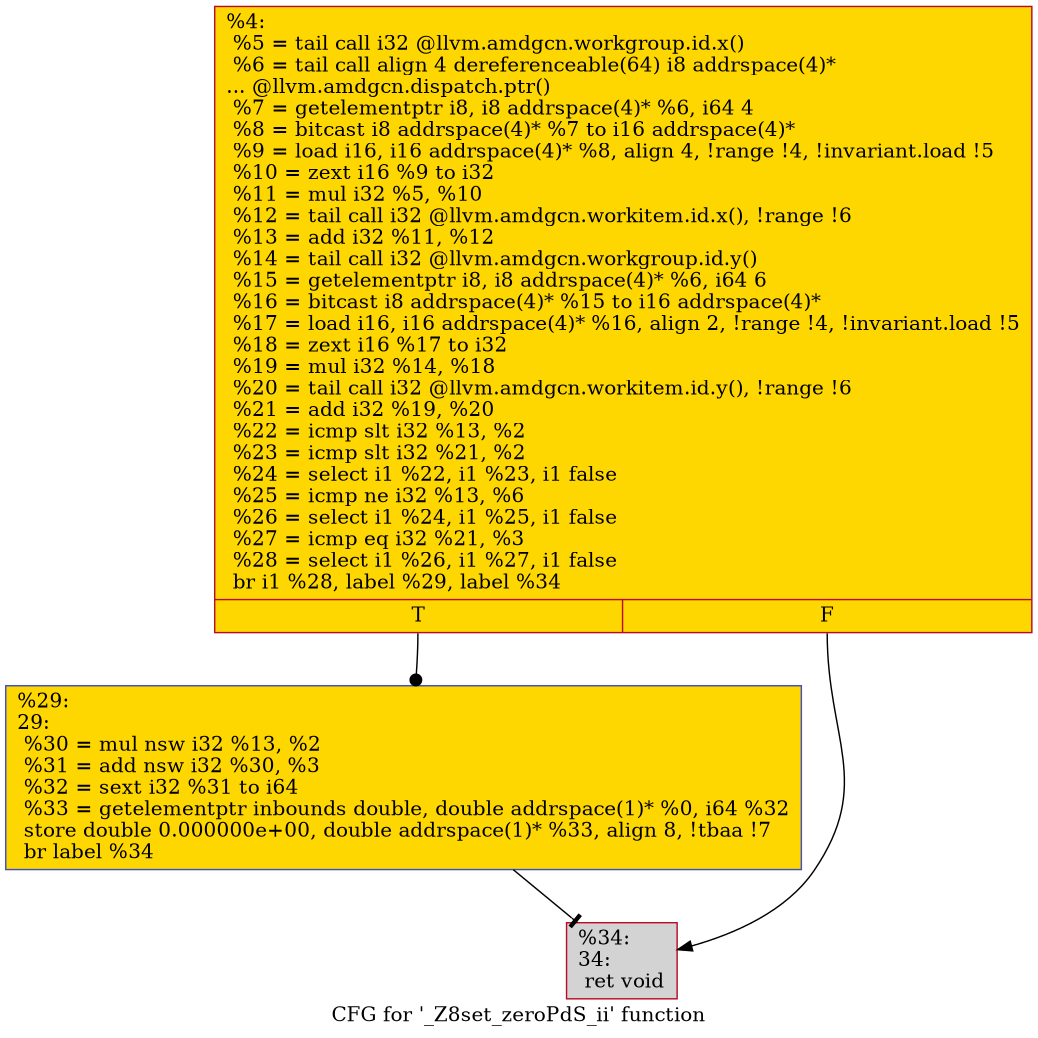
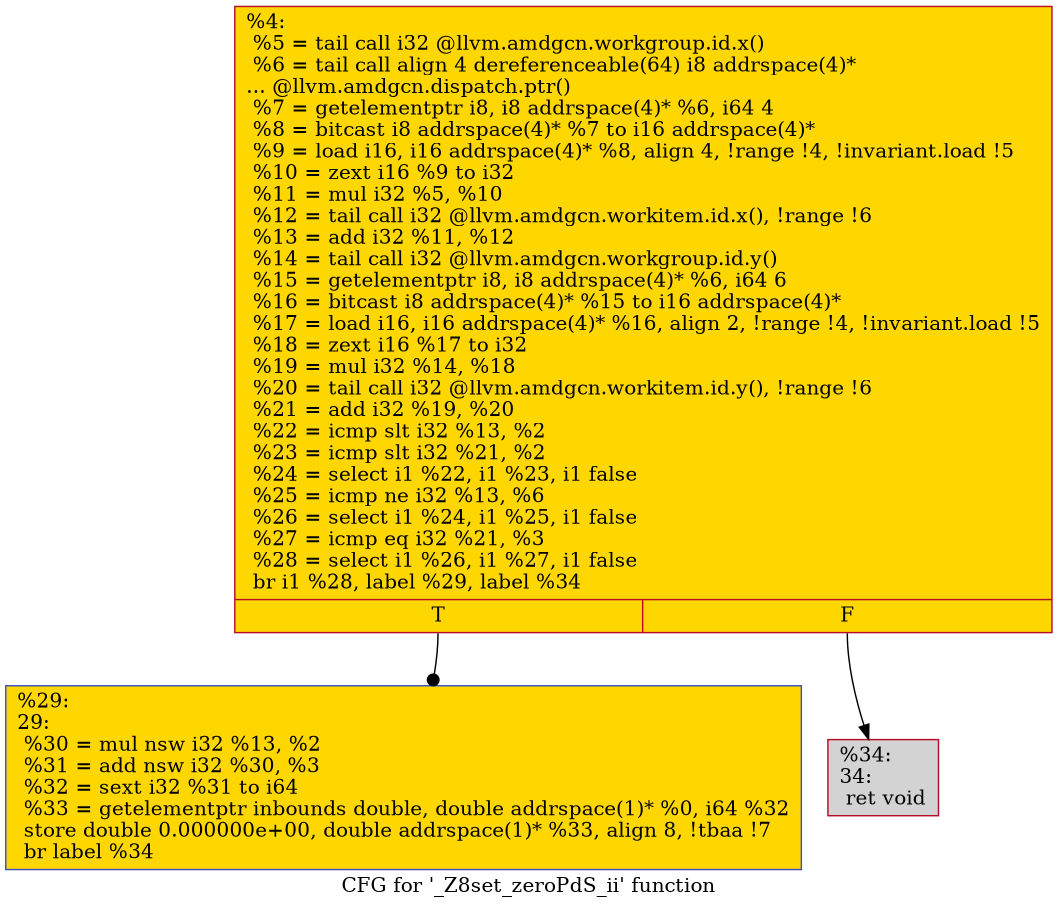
edge "%29:" -> "%34:": removed
